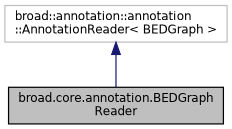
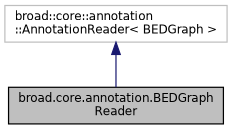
node "broad::annotation::annotation ::AnnotationReader< BEDGraph >": label "broad::annotation::annotation ::AnnotationReader< BEDGraph >" -> "broad::core::annotation ::AnnotationReader< BEDGraph >"
